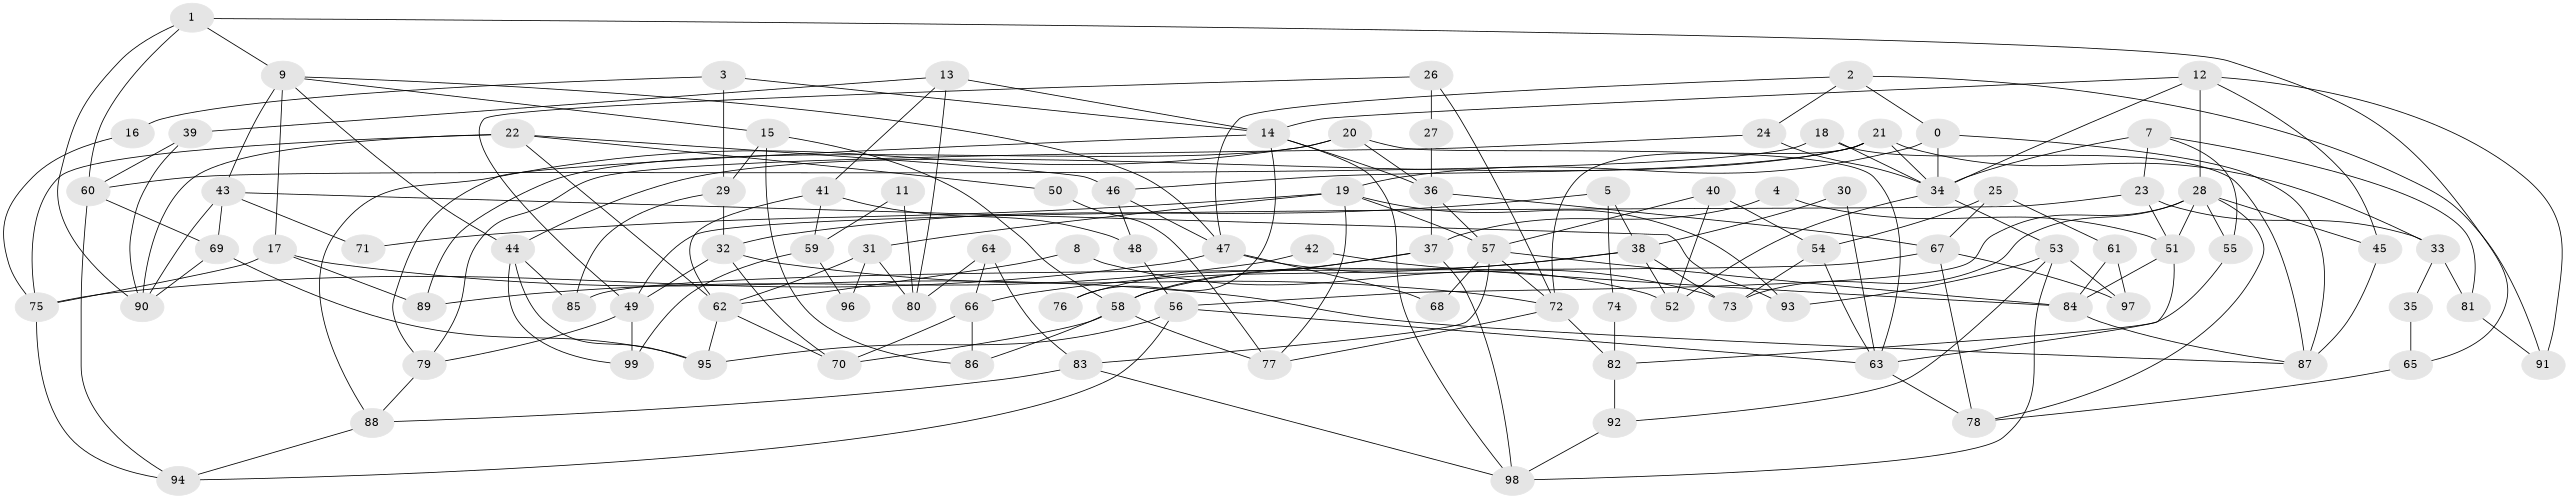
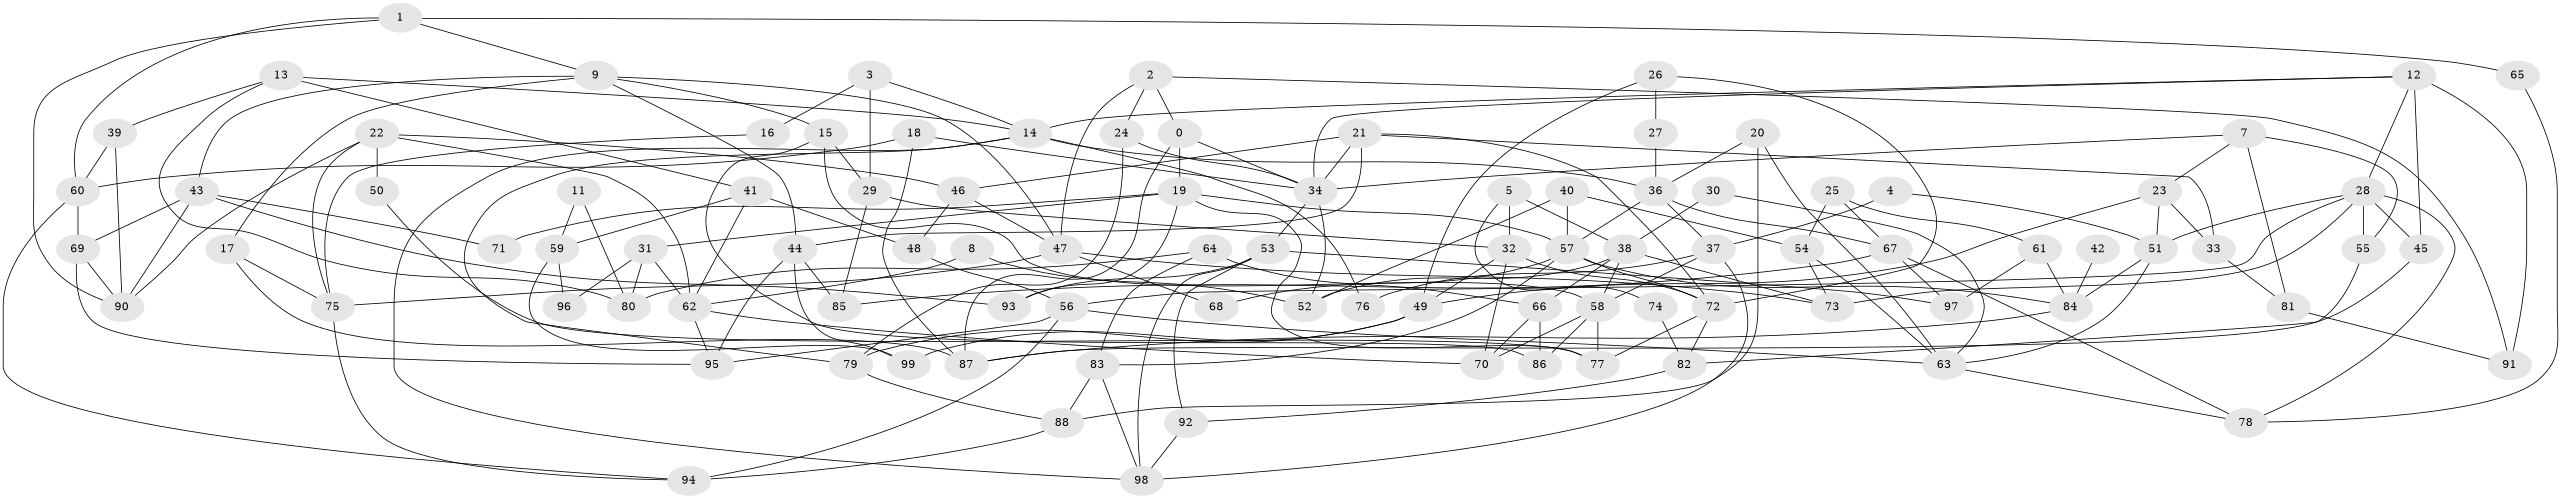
node "89": removed
node "35": removed
